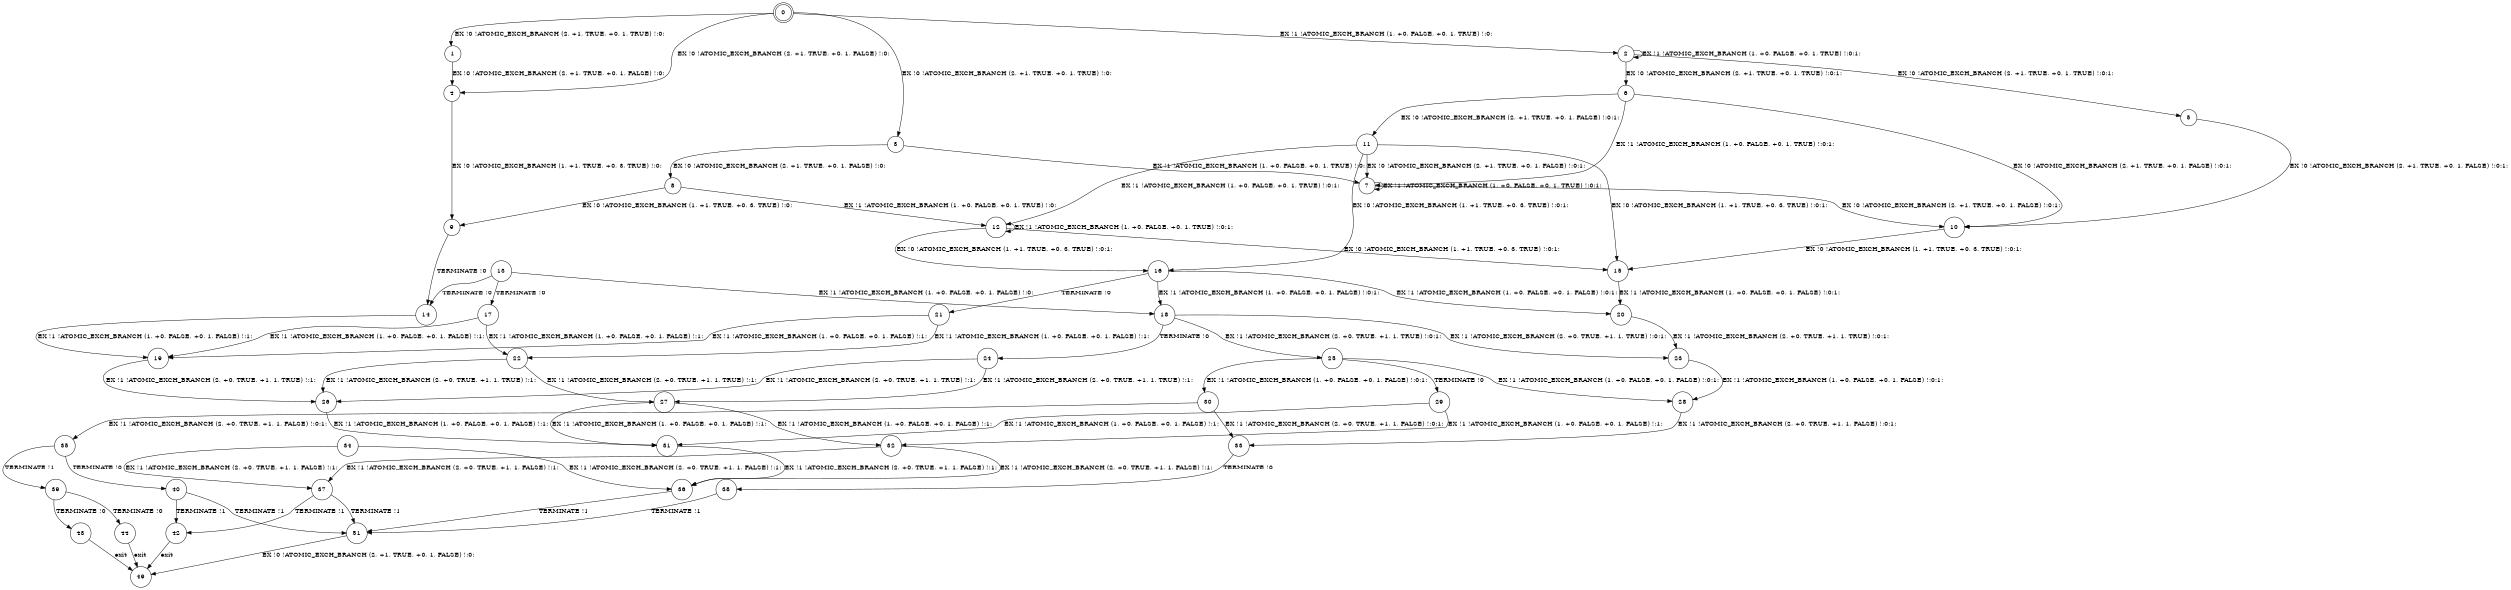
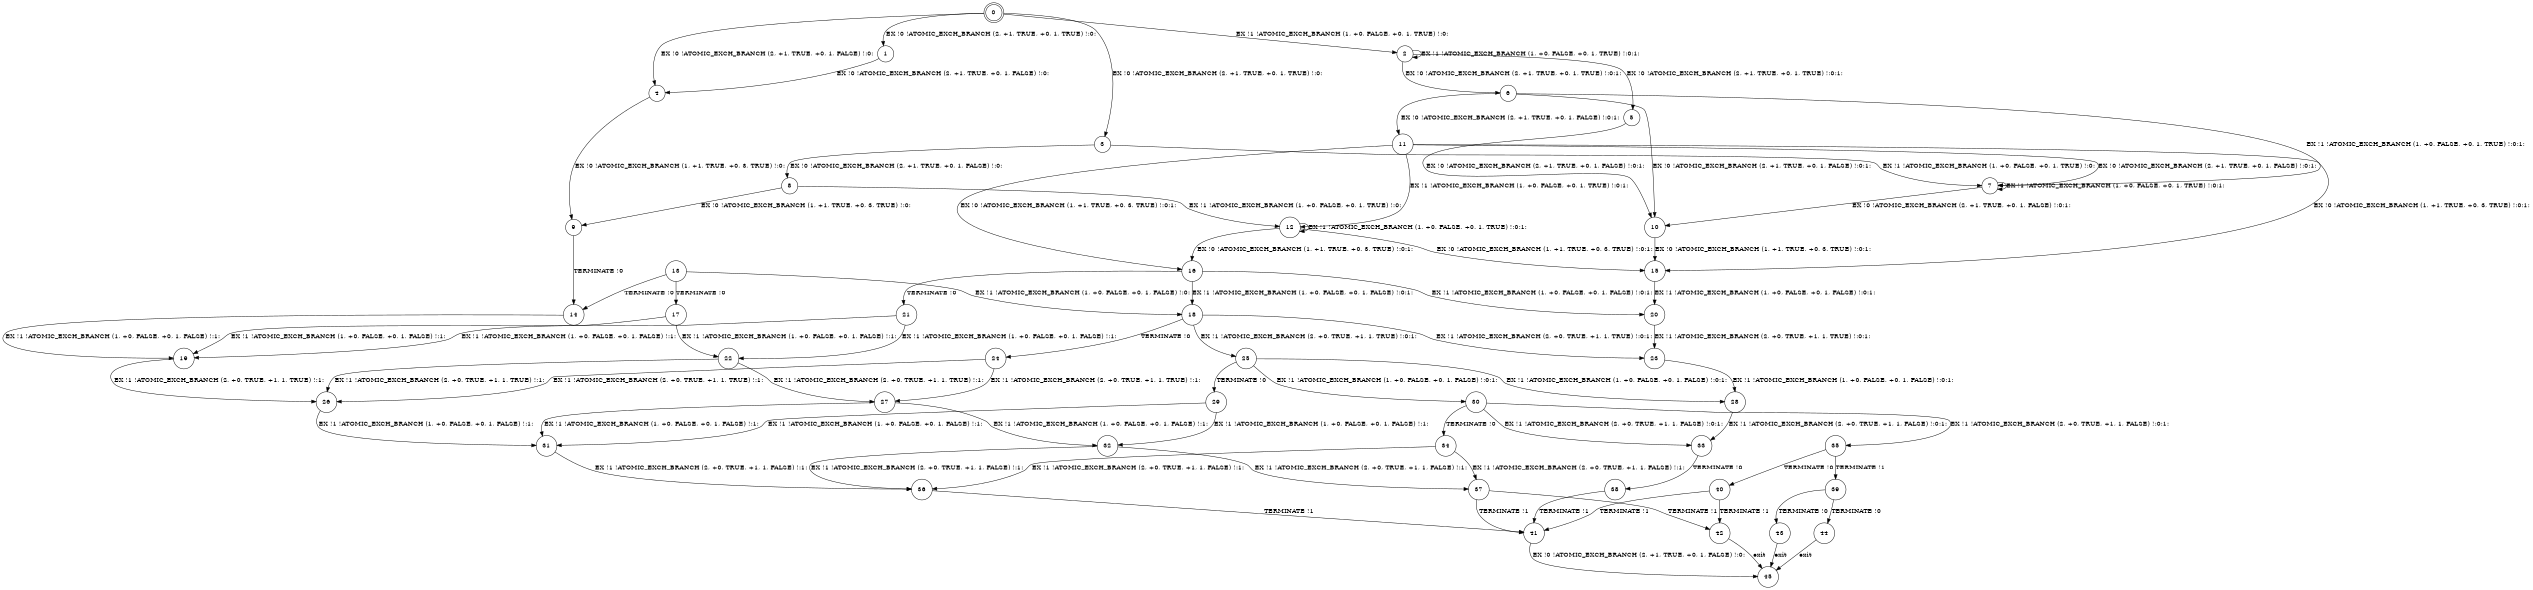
edge "30" -> "34": added, label "TERMINATE !0"
node "51": label "51" -> "41"
node "49": label "49" -> "45"
